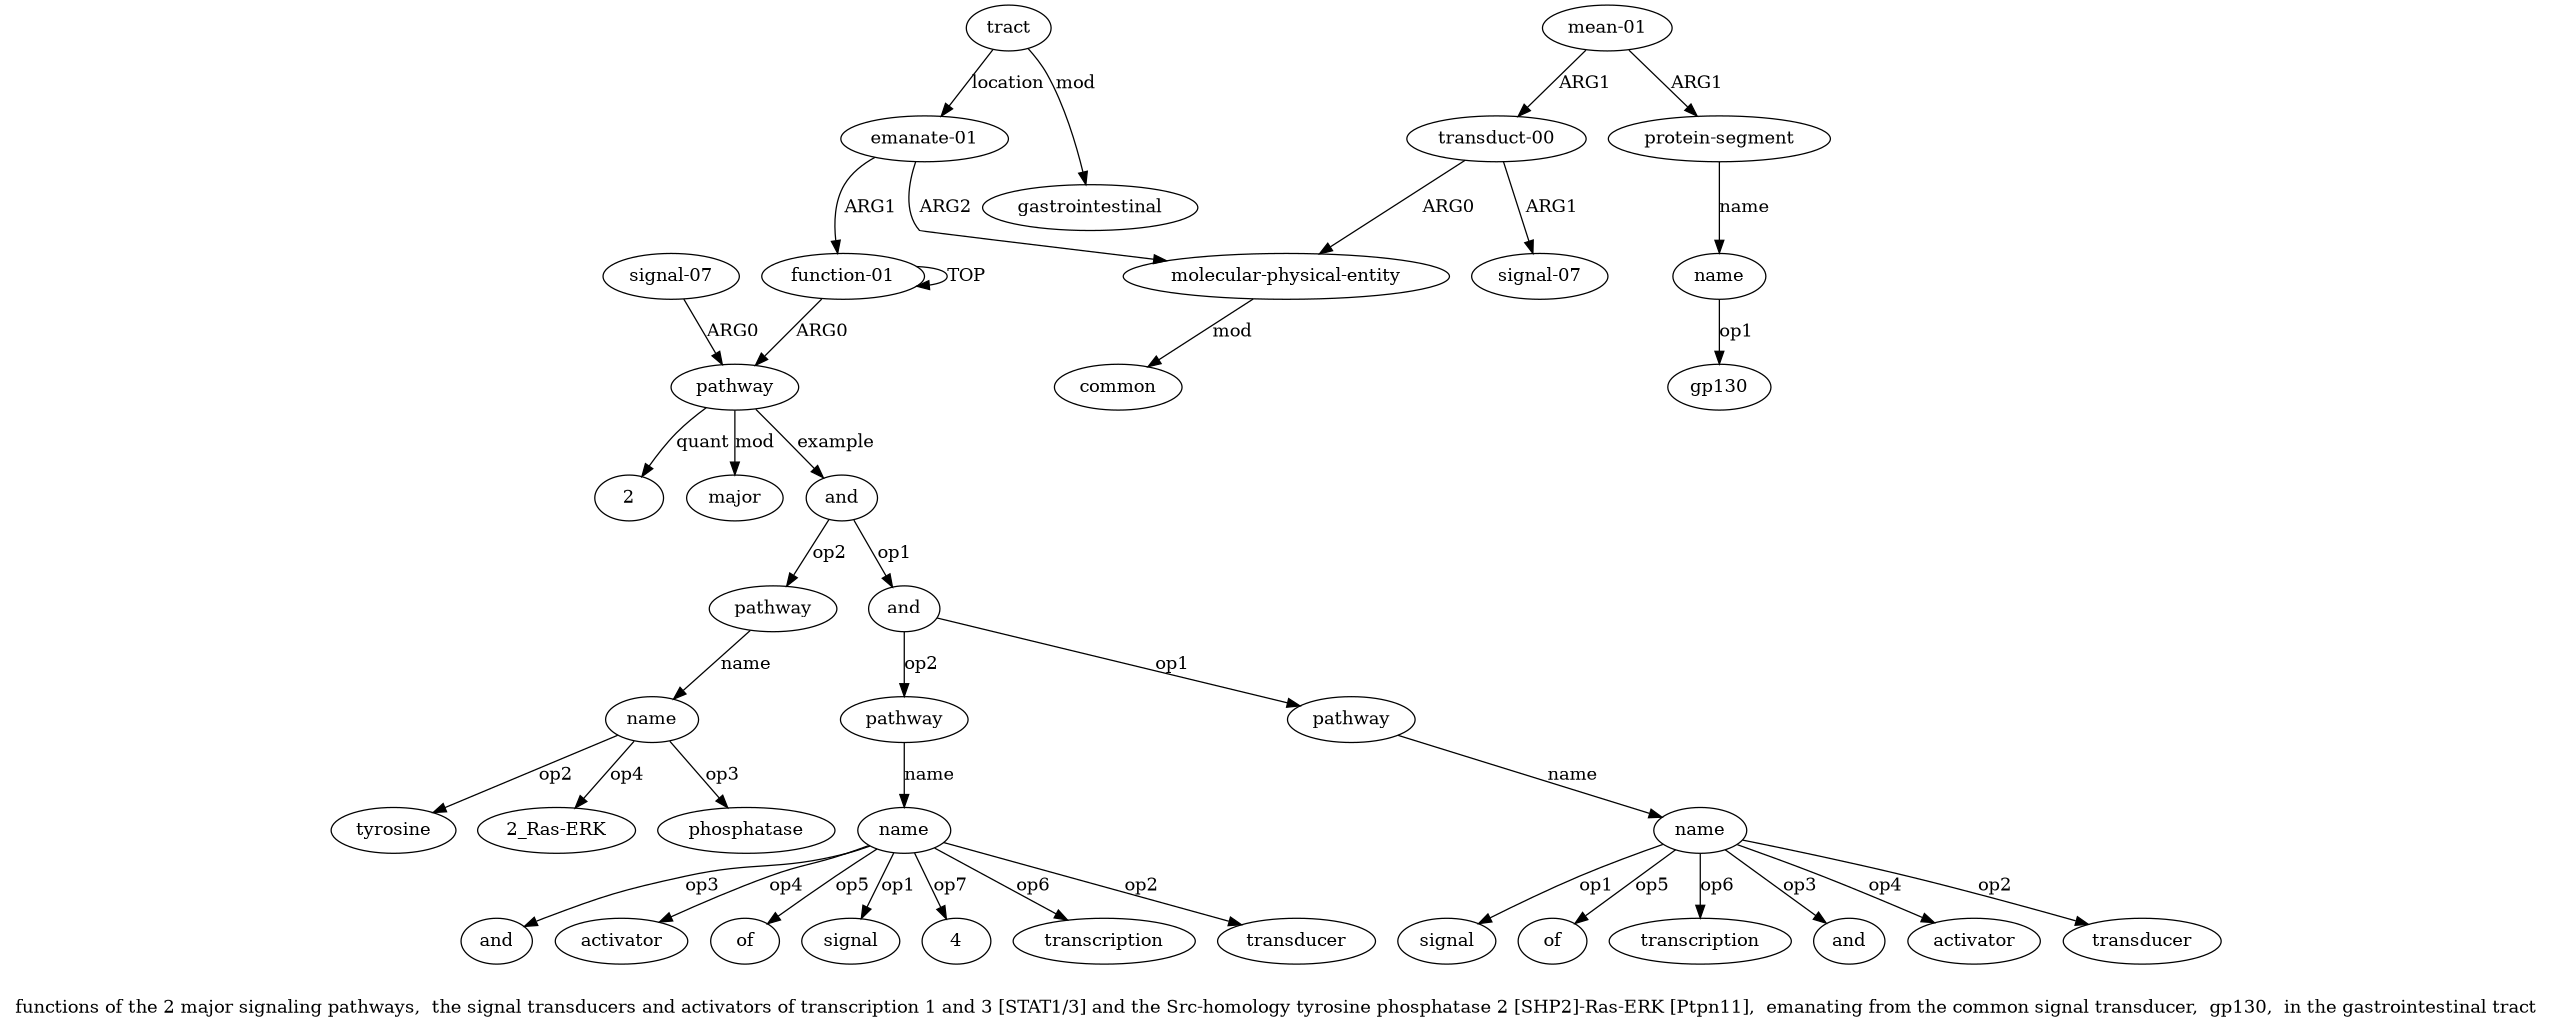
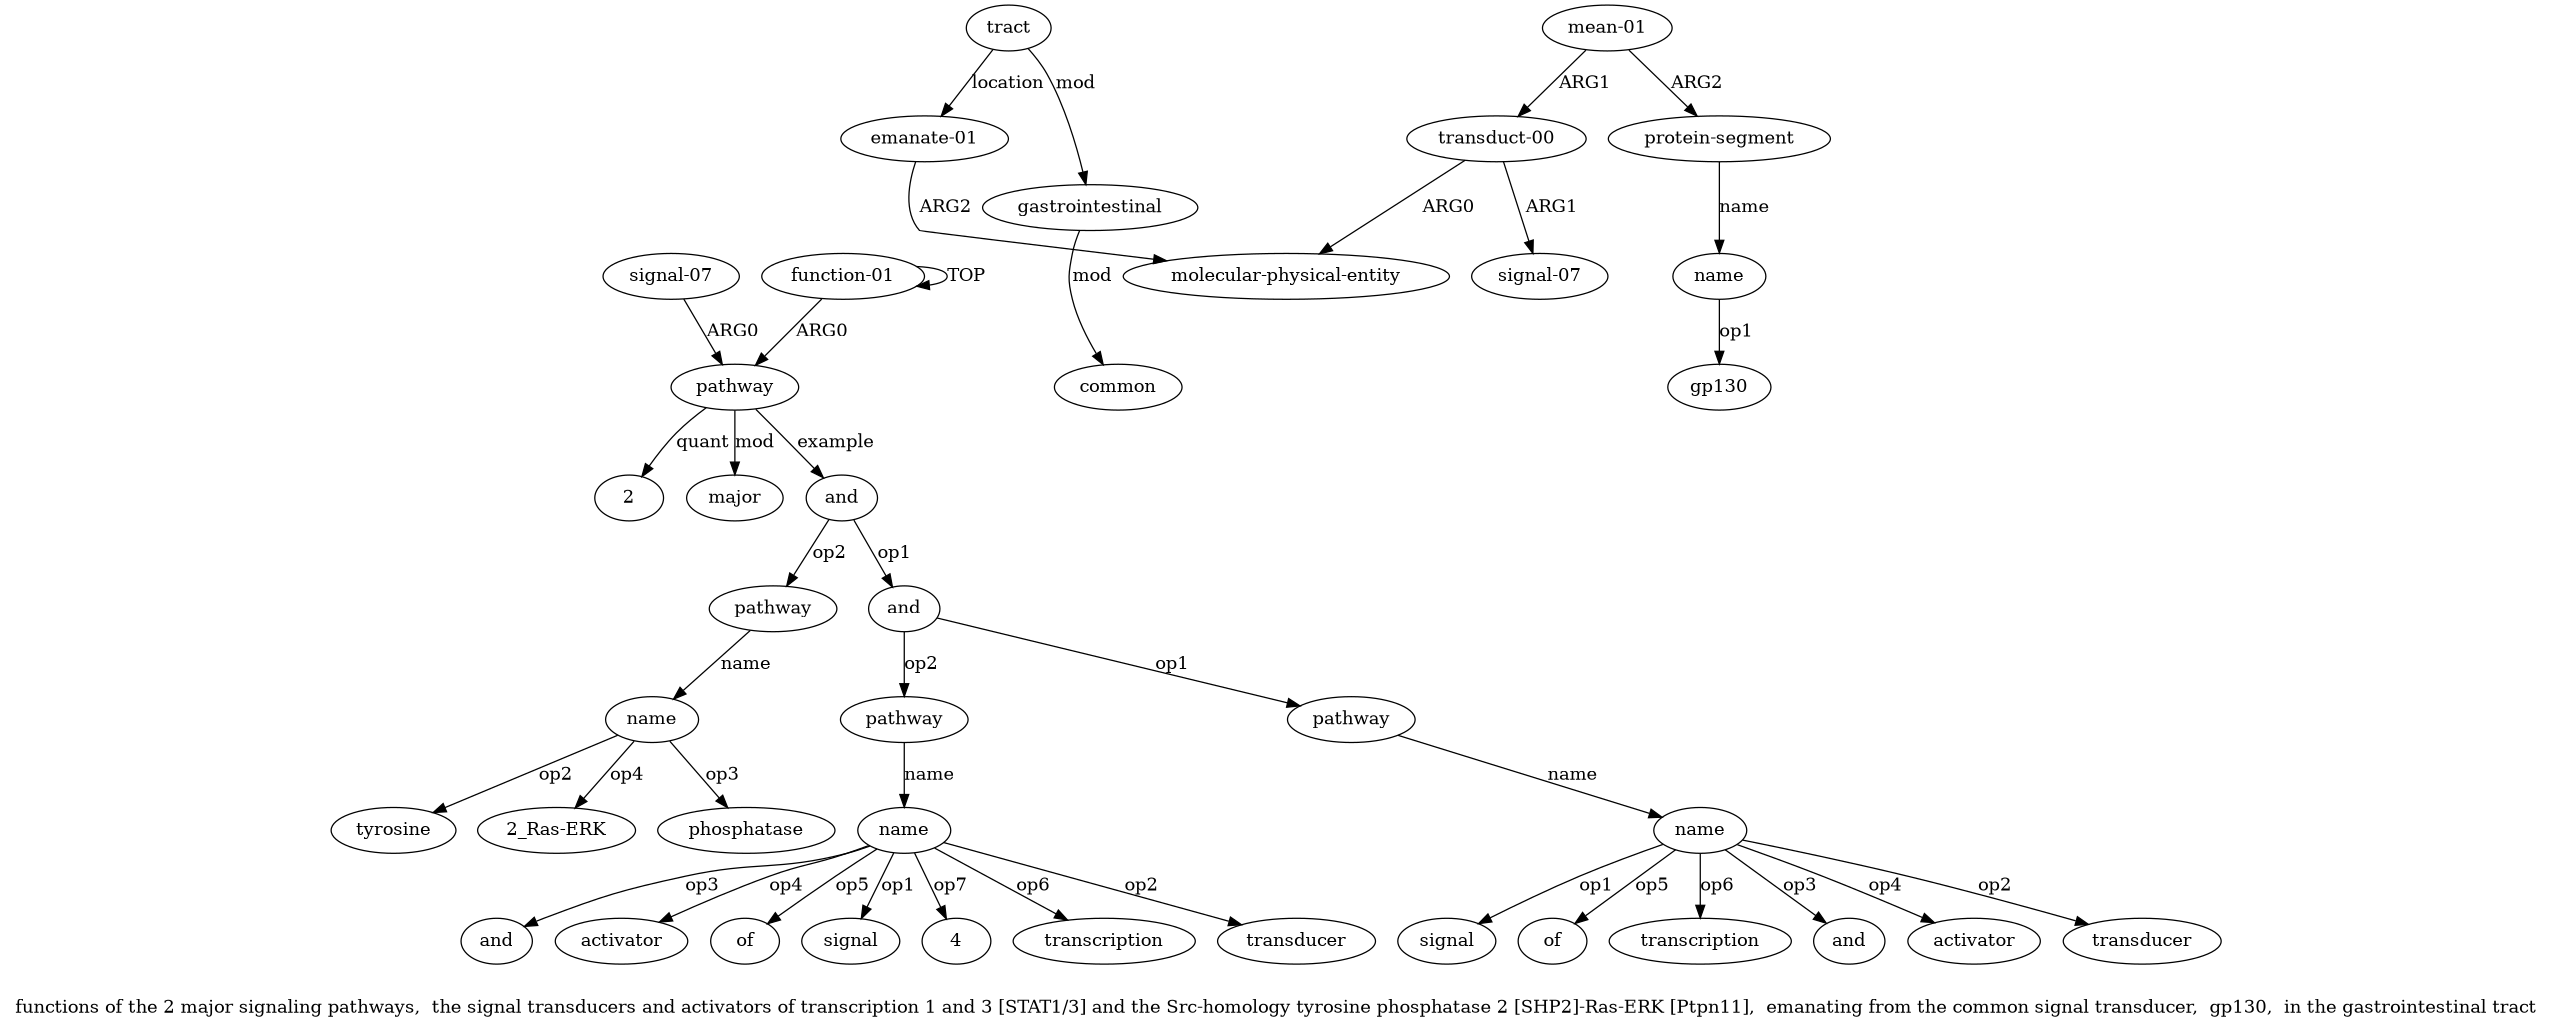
edge "mean-01" -> "protein-segment": label "ARG1" -> "ARG2"
edge "emanate-01" -> "function-01": removed, label "ARG1"
edge "molecular-physical-entity" -> "common": now "gastrointestinal" -> "common"
